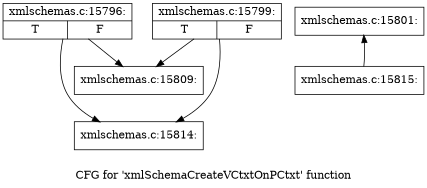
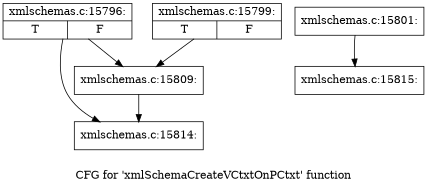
edge "xmlschemas.c:15815:" -> "xmlschemas.c:15801:": reversed
edge "xmlschemas.c:15799:" -> "xmlschemas.c:15814:": now "xmlschemas.c:15809:" -> "xmlschemas.c:15814:"
